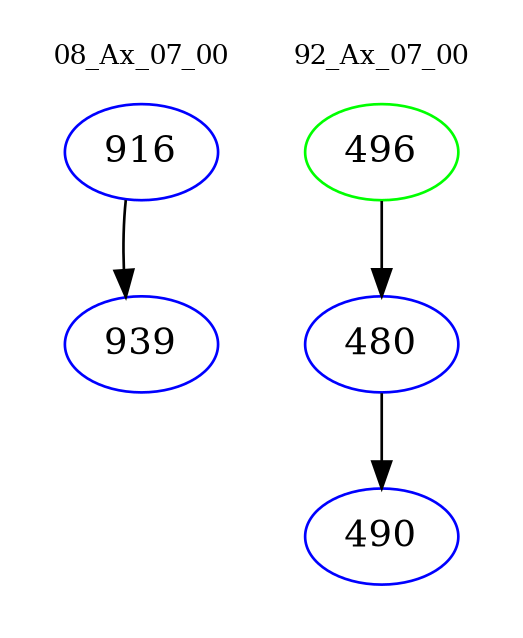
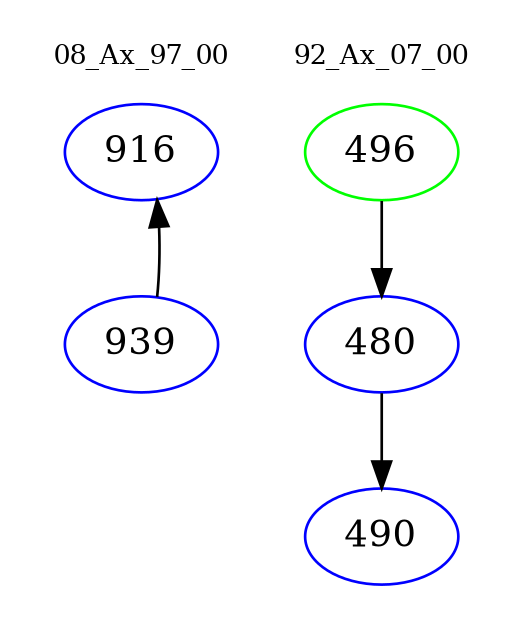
cluster "08_Ax_07_00": label "08_Ax_07_00" -> "08_Ax_97_00"
edge "916" -> "939": reversed
